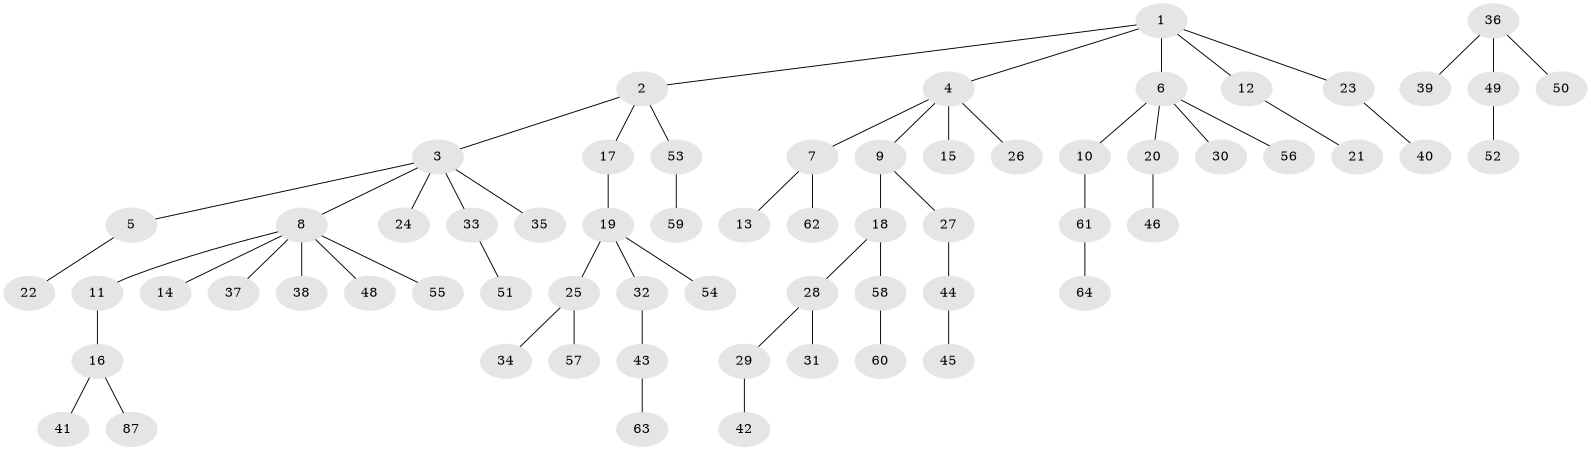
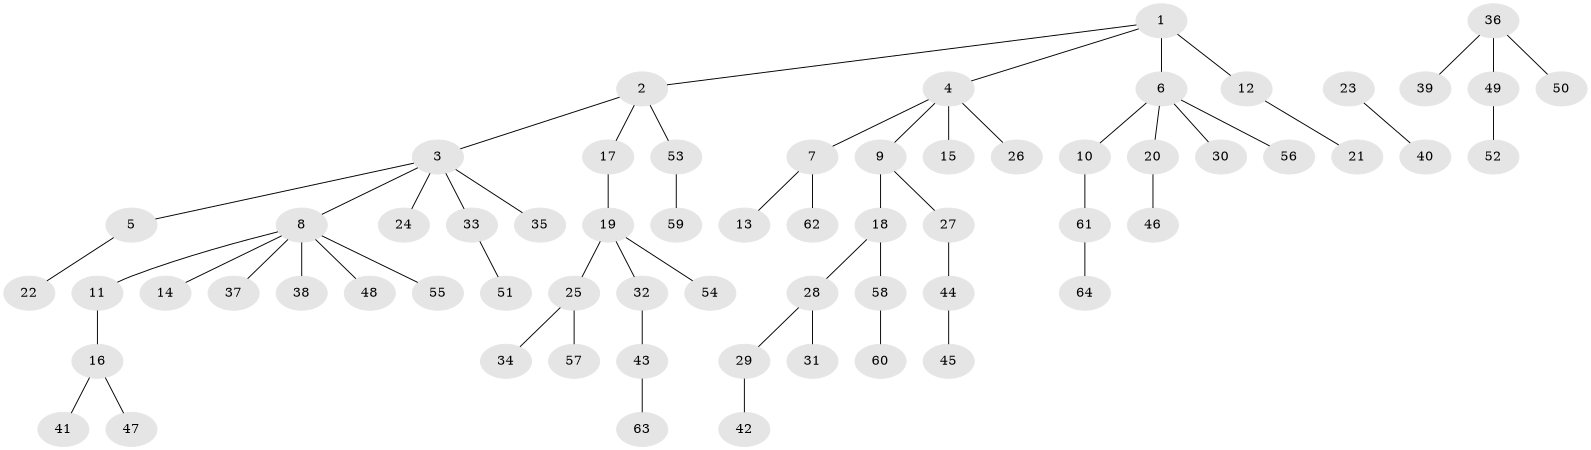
edge "1" -- "23": removed
node "87": label "87" -> "47"
